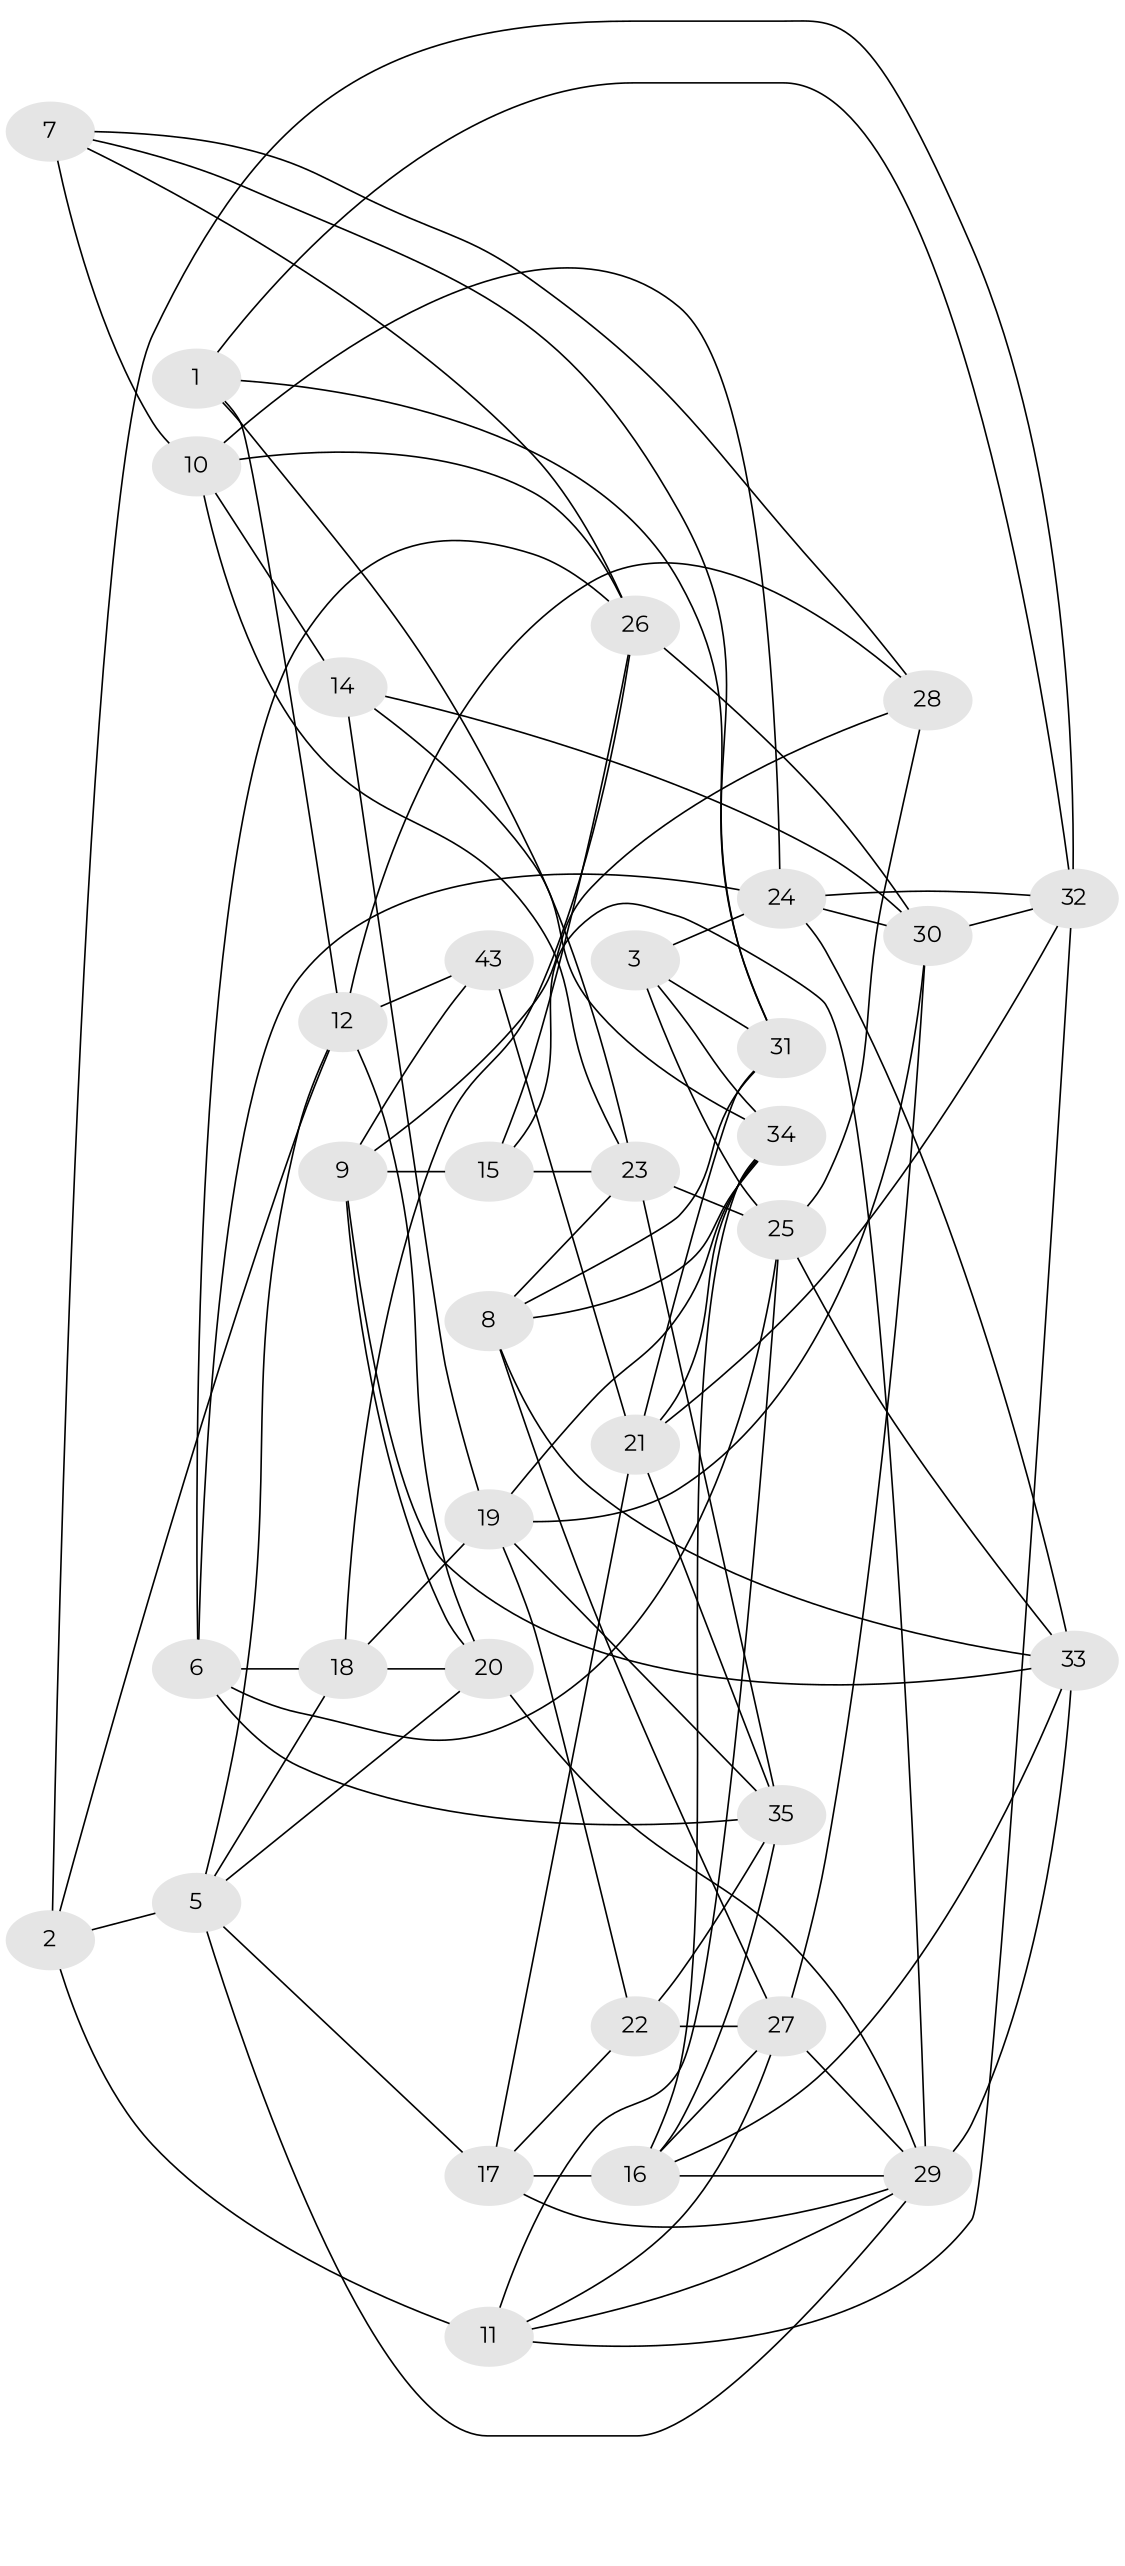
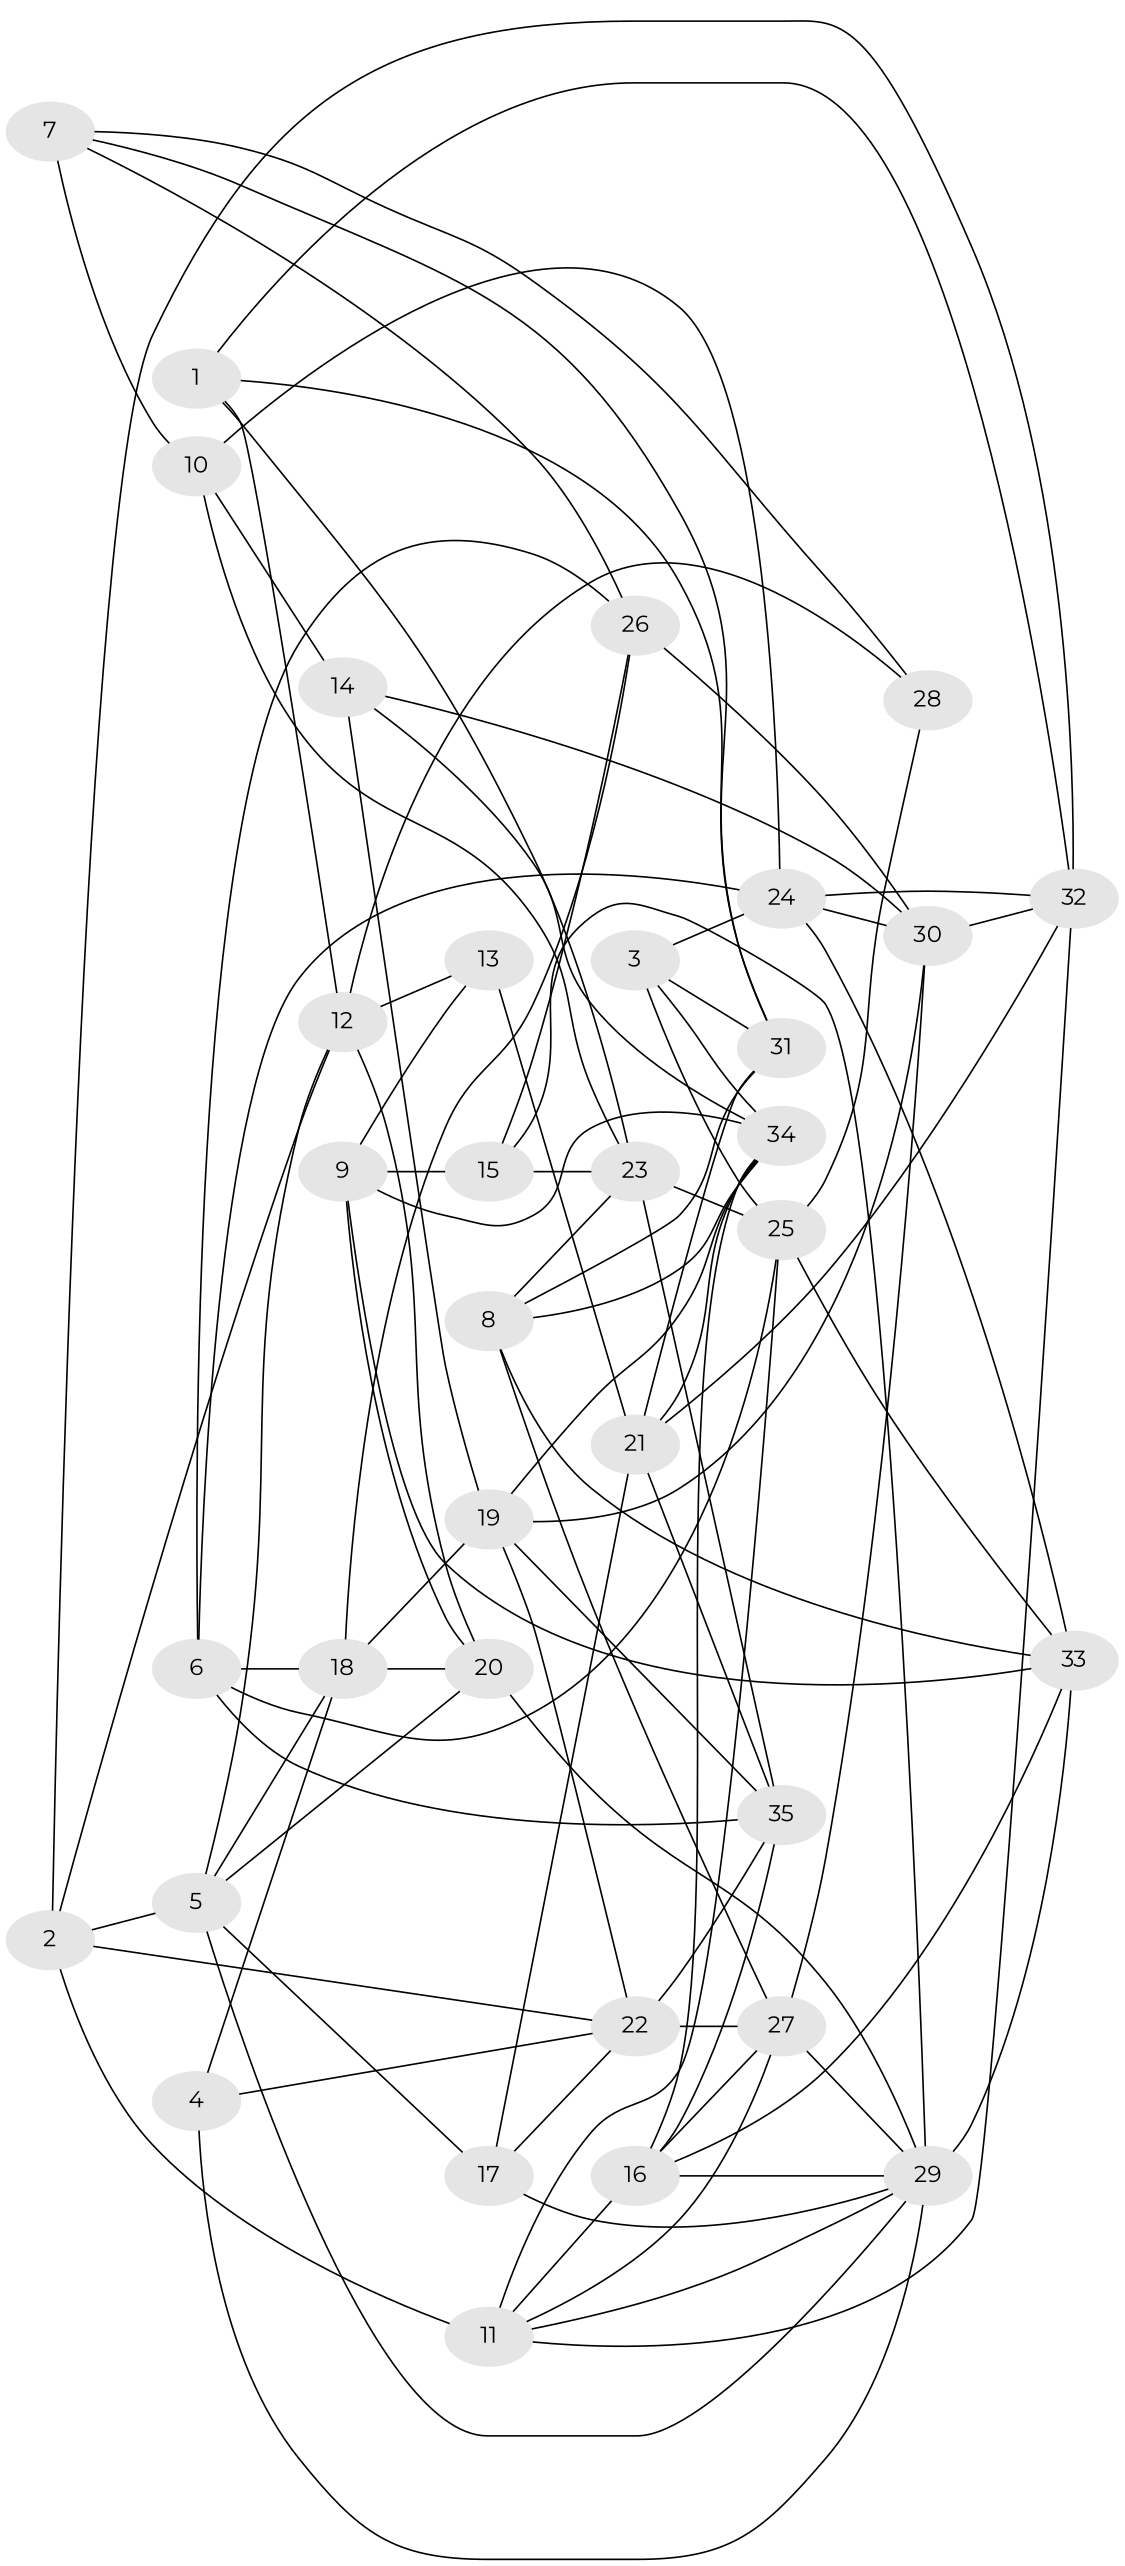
edge "10" -- "26": removed
edge "28" -- "9": now "34" -- "9"
node "43": label "43" -> "13"
edge "2" -- "22": added
node "4": added
edge "17" -- "16": now "11" -- "16"
